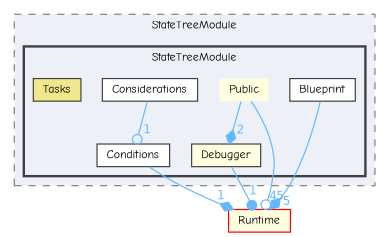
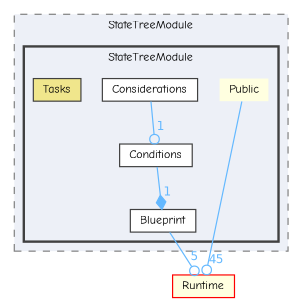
edge "Blueprint" -> "Runtime": arrowhead diamond -> odot
node "Debugger": removed
edge "Conditions" -> "Runtime": now "Conditions" -> "Blueprint"
